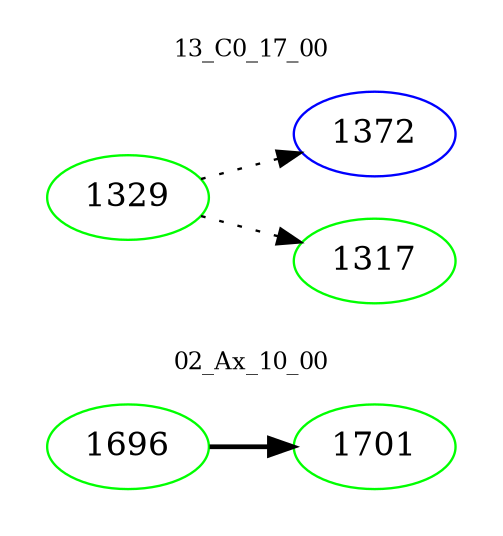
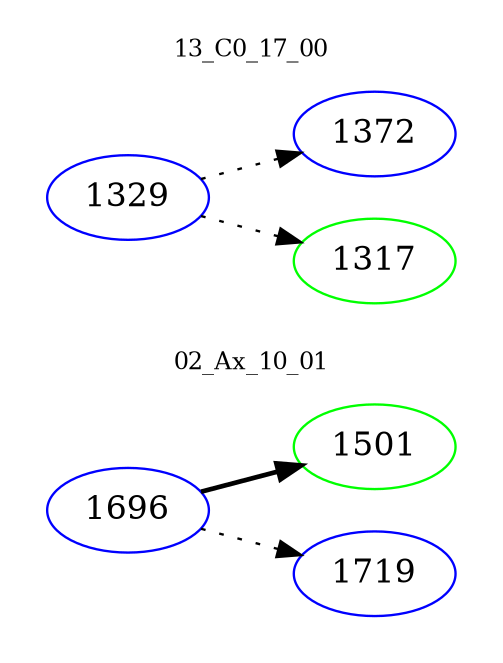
node "1329": color green -> blue
cluster "02_Ax_10_00": label "02_Ax_10_00" -> "02_Ax_10_01"
node "1696": color green -> blue
node "1701": label "1701" -> "1501"
node "1719": added
